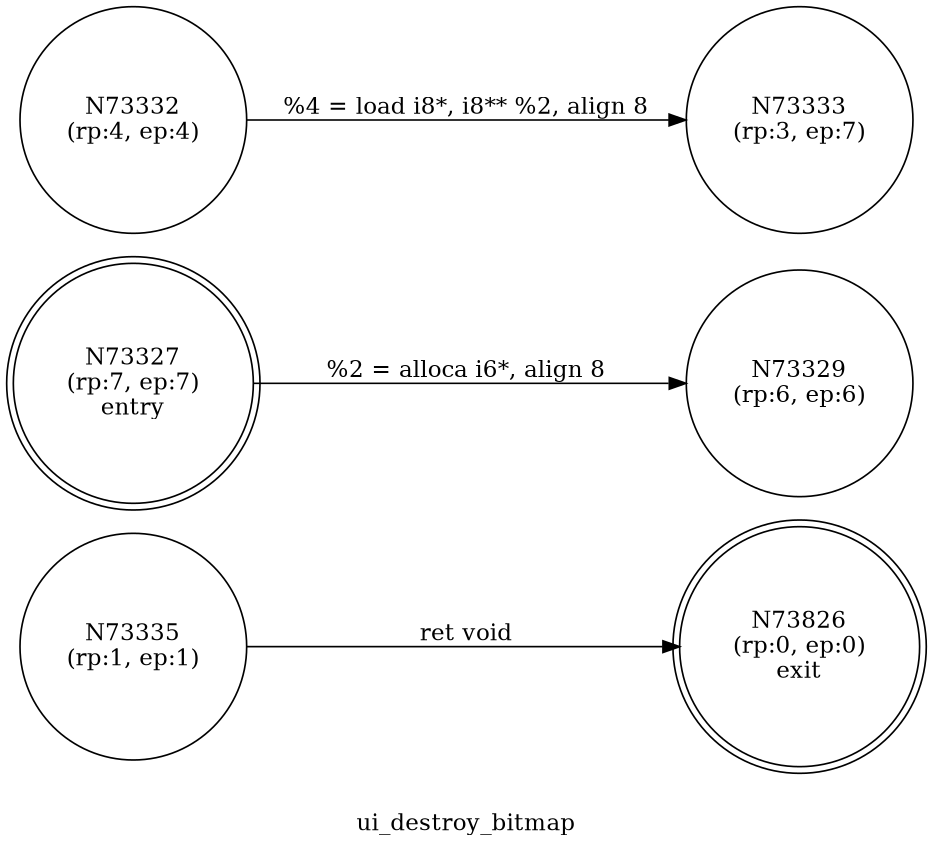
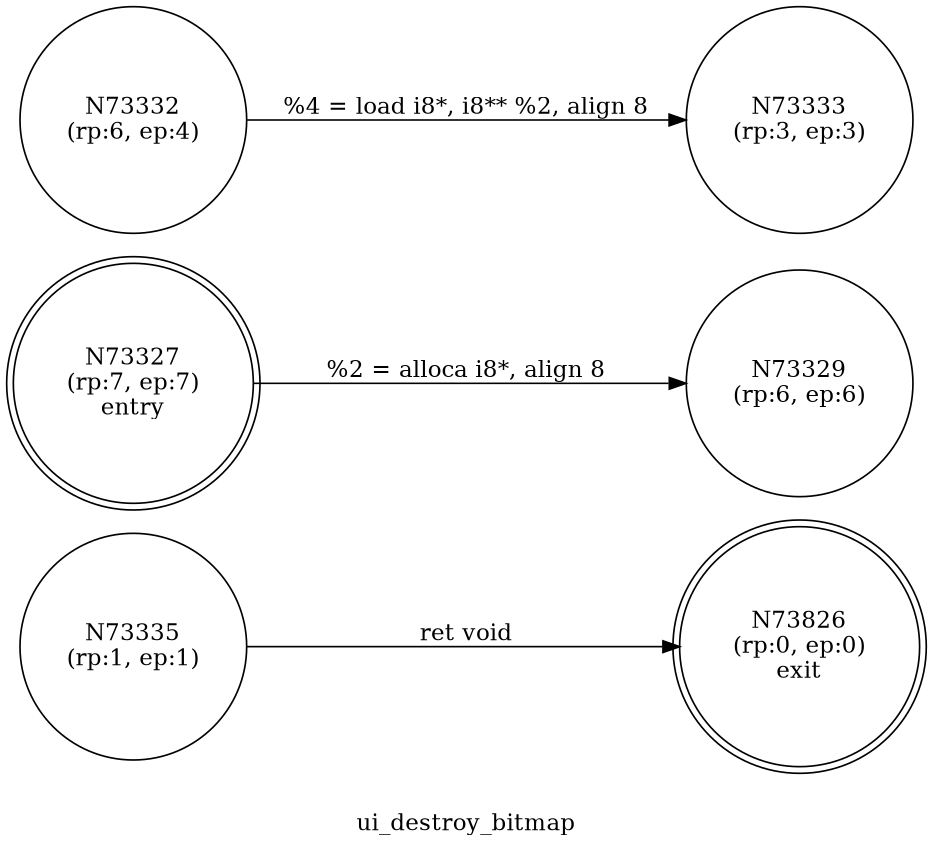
node "N73332 (rp:4, ep:4)": label "N73332 (rp:4, ep:4)" -> "N73332 (rp:6, ep:4)"
node "N73333 (rp:3, ep:7)": label "N73333 (rp:3, ep:7)" -> "N73333 (rp:3, ep:3)"
edge "N73327 (rp:7, ep:7) entry" -> "N73329 (rp:6, ep:6)": label "%2 = alloca i6*, align 8" -> "%2 = alloca i8*, align 8"
